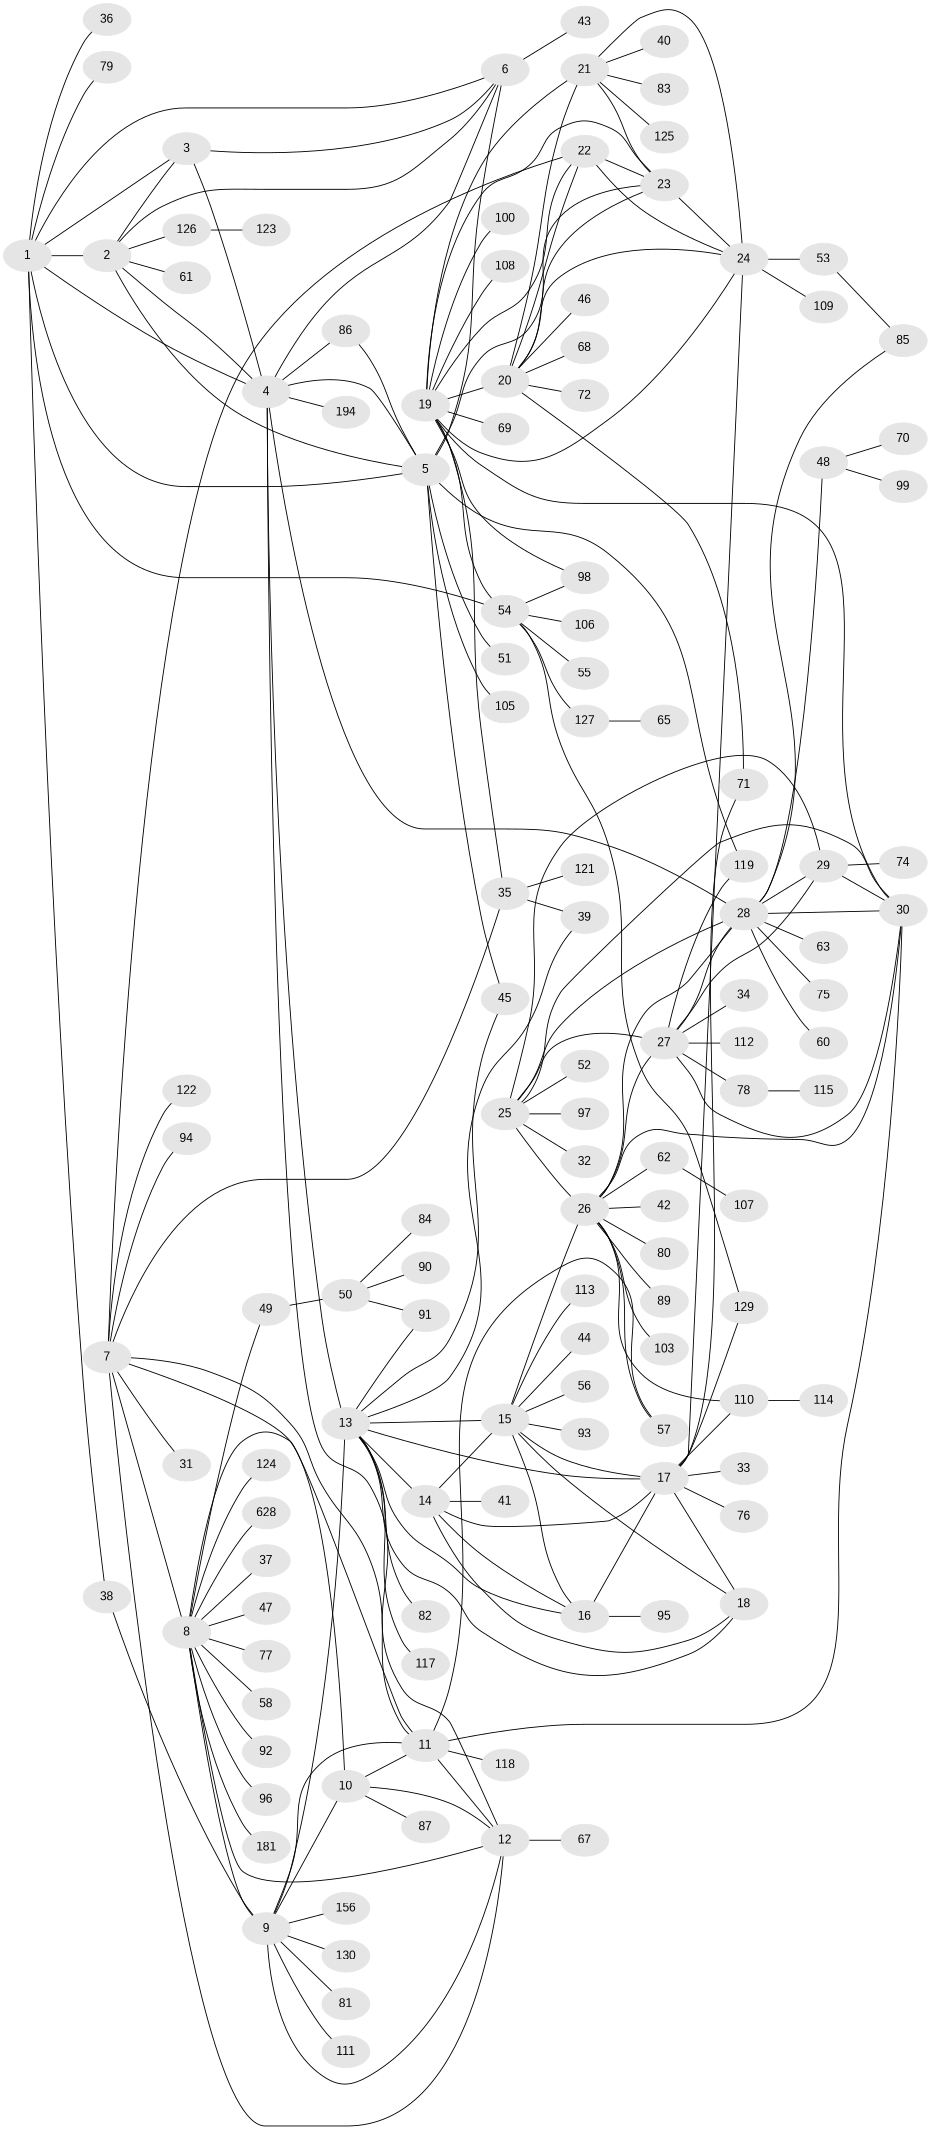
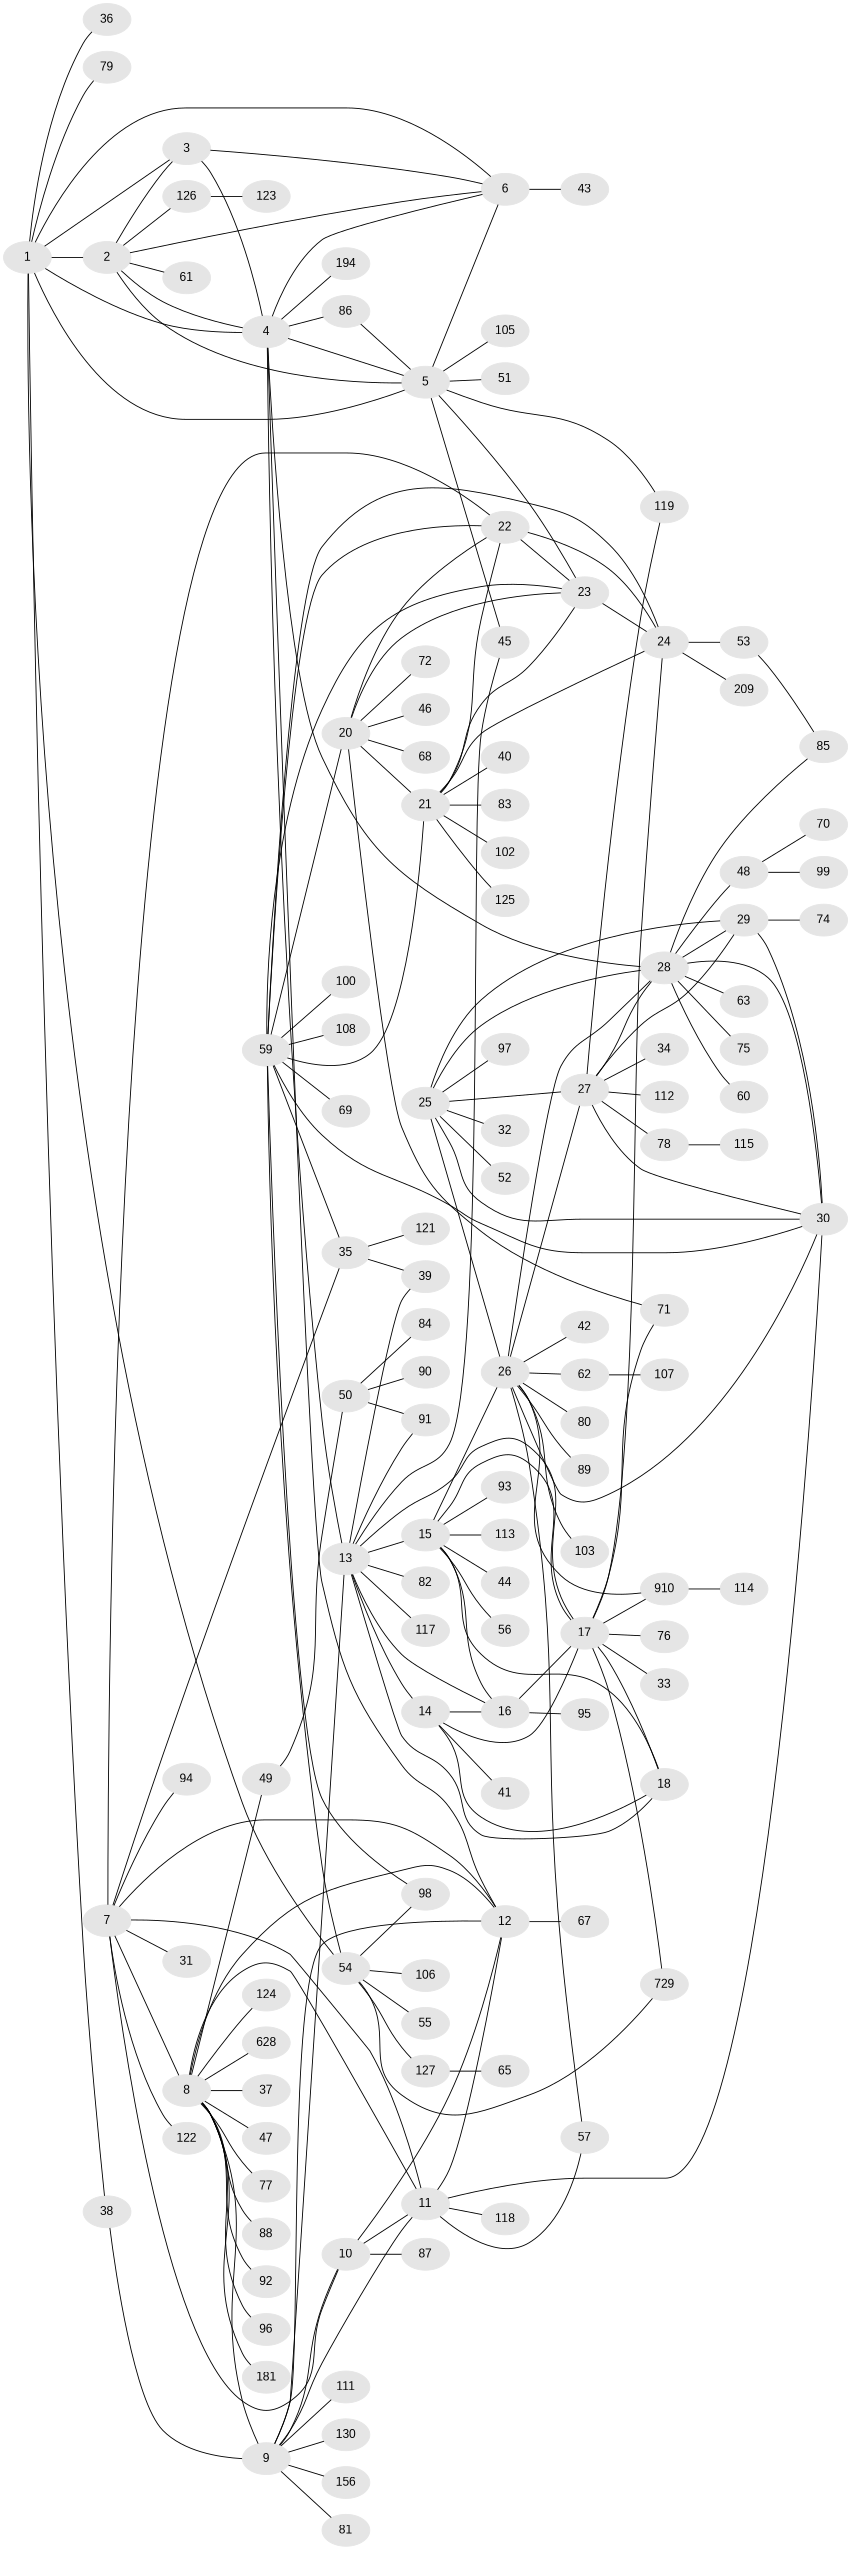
edge "24" -- "20": removed
node "109": label "109" -> "209"
node "19": label "19" -> "59"
edge "22" -- "21": added
node "102": added
node "129": label "129" -> "729"
node "110": label "110" -> "910"
edge "15" -- "14": removed
node "58": label "58" -> "88"
